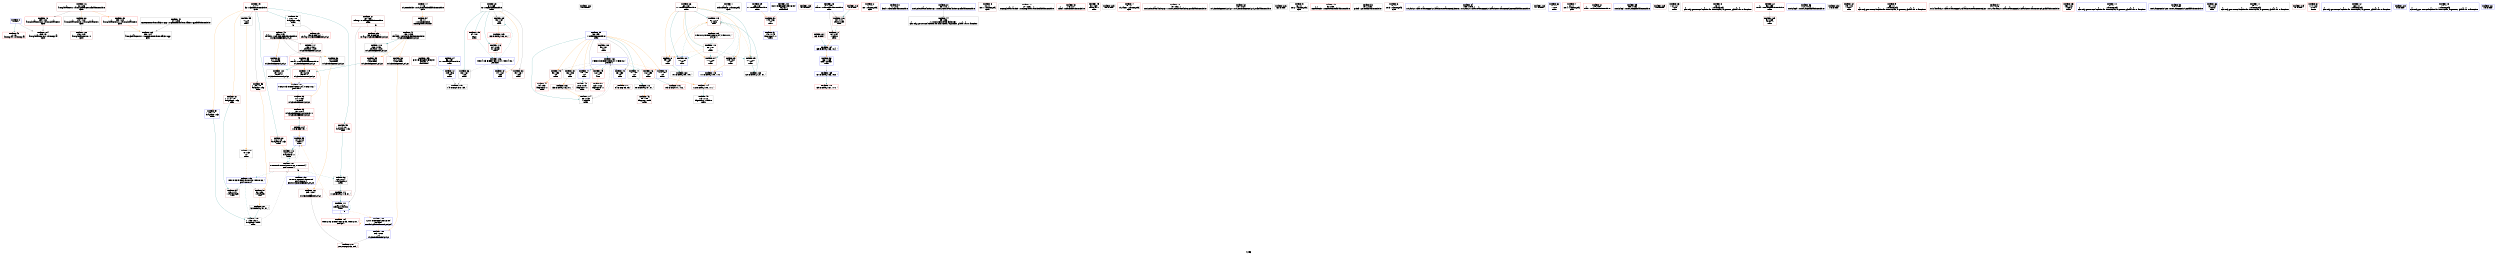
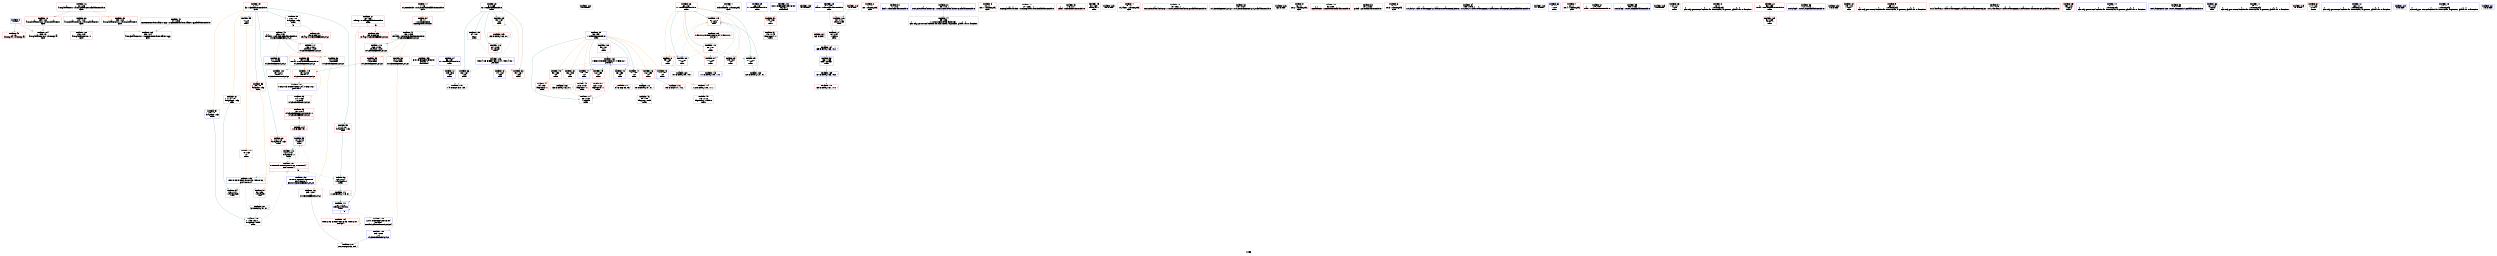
node "NodeID: 79": text "llvm" -> "main"
